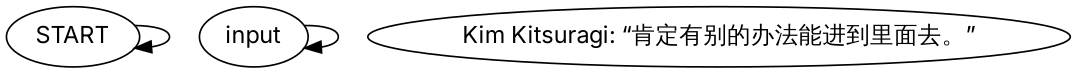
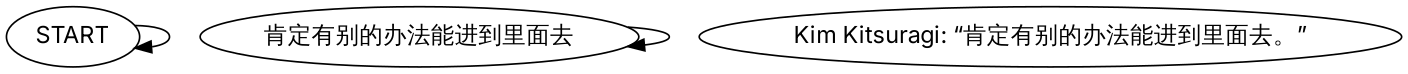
node "input": label "input" -> "肯定有别的办法能进到里面去"
